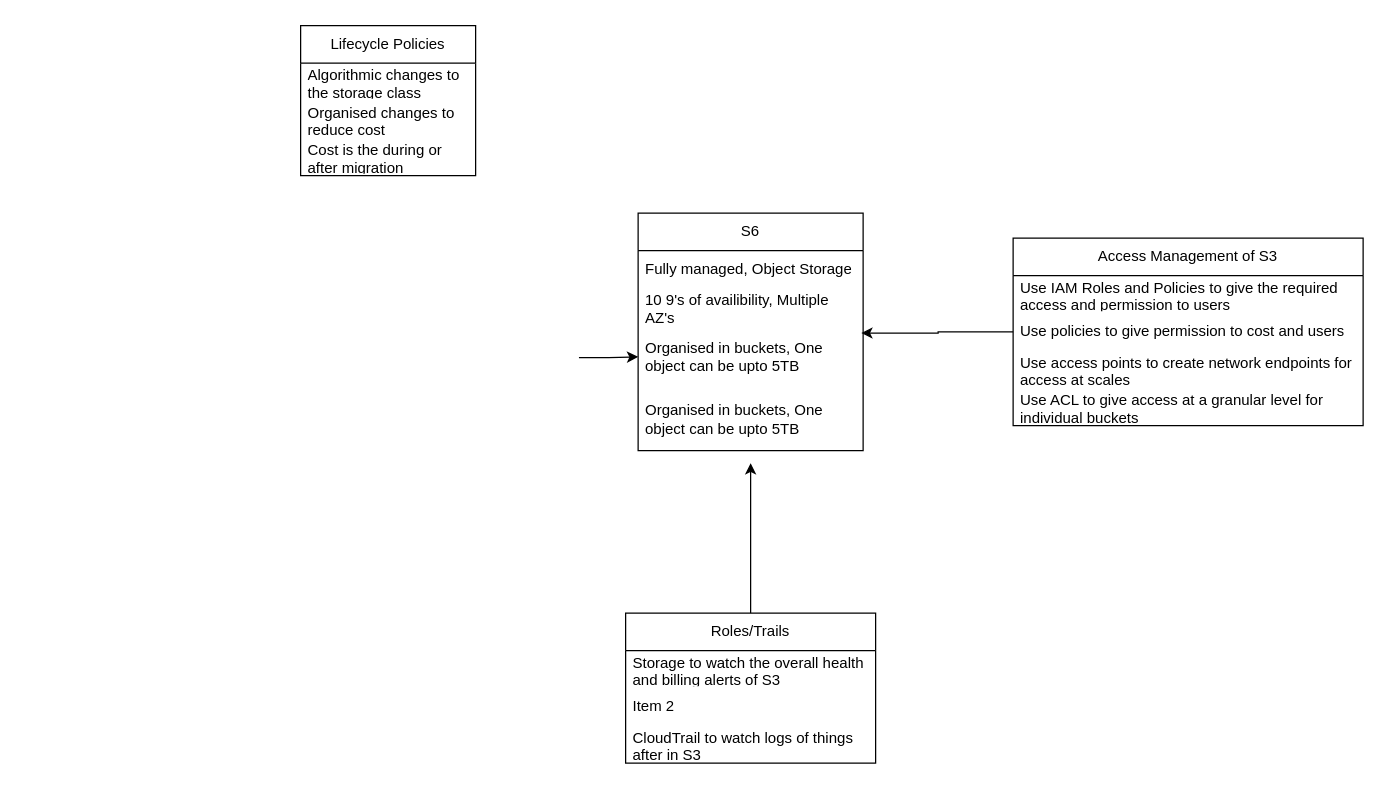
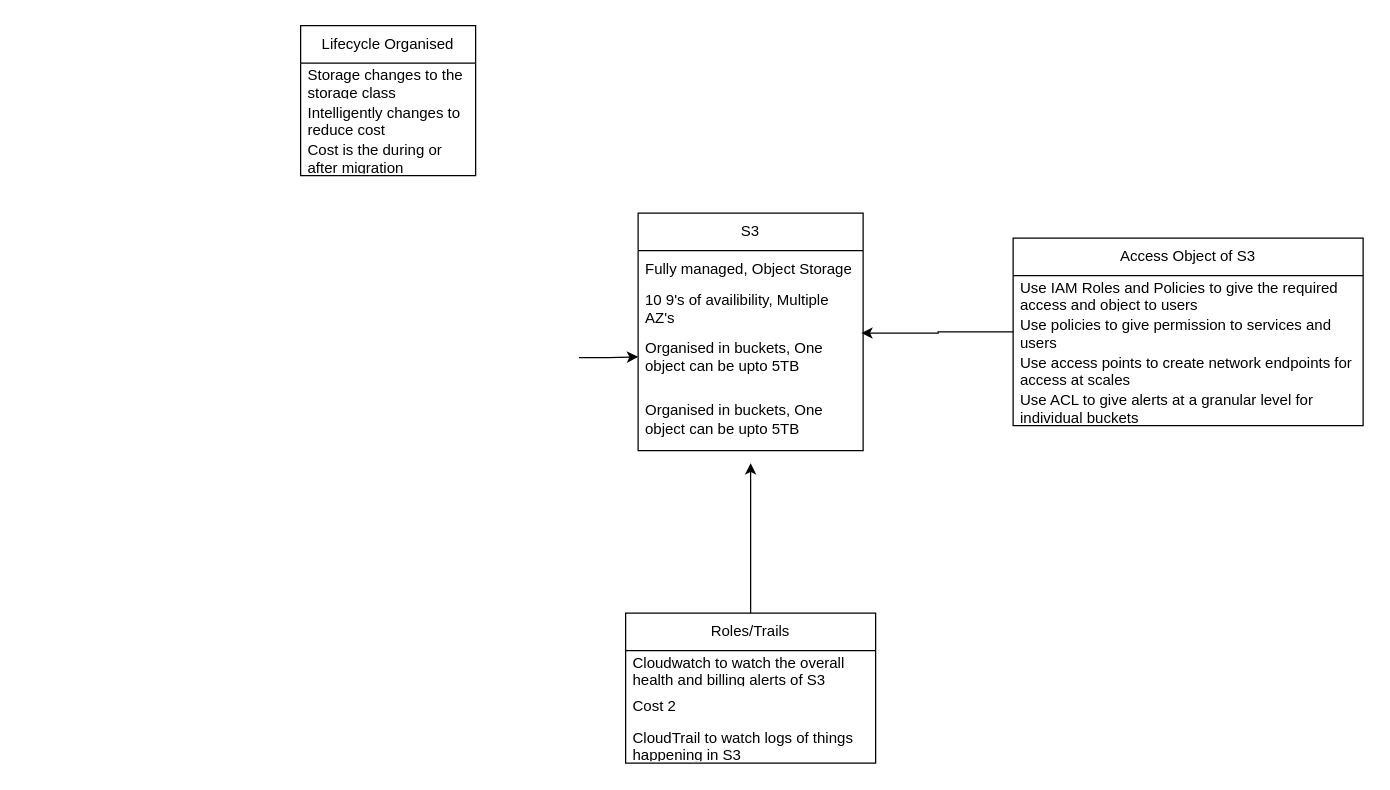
node "Lifecycle Policies": label "Lifecycle Policies" -> "Lifecycle Organised"
node "Algorithmic changes to the storage class": label "Algorithmic changes to the storage class" -> "Storage changes to the storage class"
node "Organised changes to reduce cost": label "Organised changes to reduce cost" -> "Intelligently changes to reduce cost"
node "S6": label "S6" -> "S3"
node "Access Management of S3": label "Access Management of S3" -> "Access Object of S3"
node "Use IAM Roles and Policies to give the required access and permission to users": label "Use IAM Roles and Policies to give the required access and permission to users" -> "Use IAM Roles and Policies to give the required access and object to users"
node "Use policies to give permission to cost and users": label "Use policies to give permission to cost and users" -> "Use policies to give permission to services and users"
node "Use ACL to give access at a granular level for individual buckets": label "Use ACL to give access at a granular level for individual buckets" -> "Use ACL to give alerts at a granular level for individual buckets"
node "Storage to watch the overall health and billing alerts of S3": label "Storage to watch the overall health and billing alerts of S3" -> "Cloudwatch to watch the overall health and billing alerts of S3"
node "Item 2": label "Item 2" -> "Cost 2"
node "CloudTrail to watch logs of things after in S3": label "CloudTrail to watch logs of things after in S3" -> "CloudTrail to watch logs of things happening in S3"
